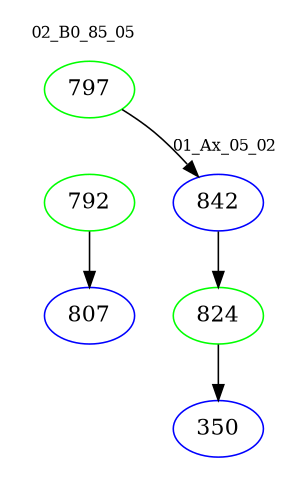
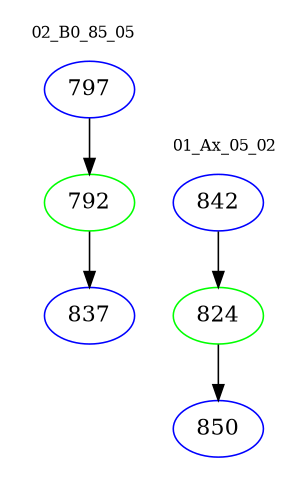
node "797": color green -> blue
edge "797" -> "842": now "797" -> "792"
node "807": label "807" -> "837"
node "350": label "350" -> "850"
